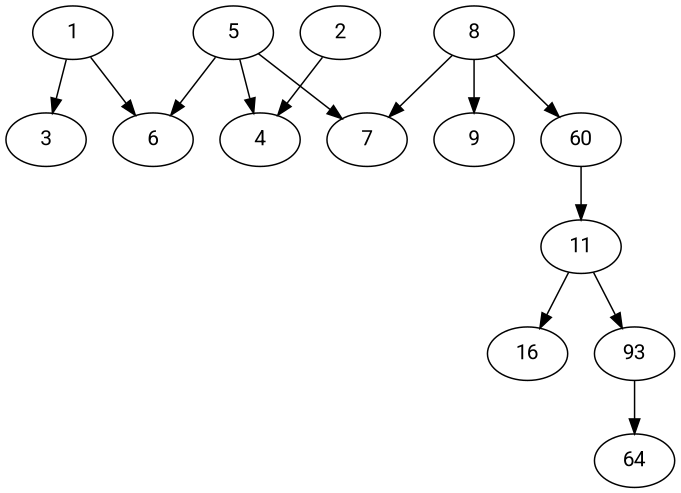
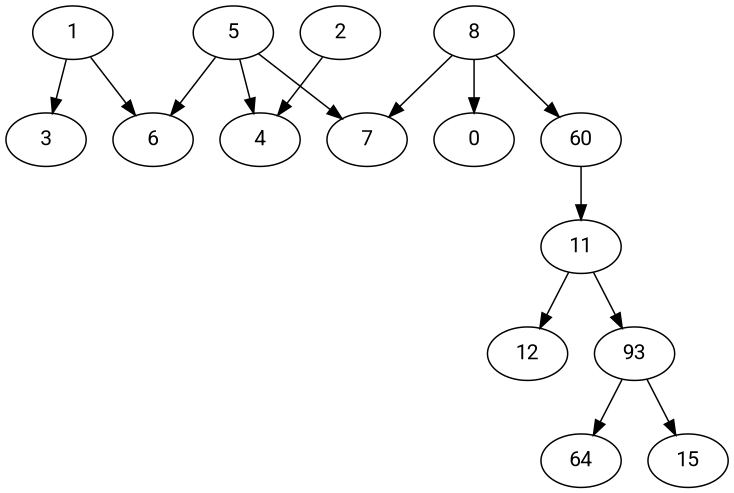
node "9": label "9" -> "0"
node "16": label "16" -> "12"
node "15": added
